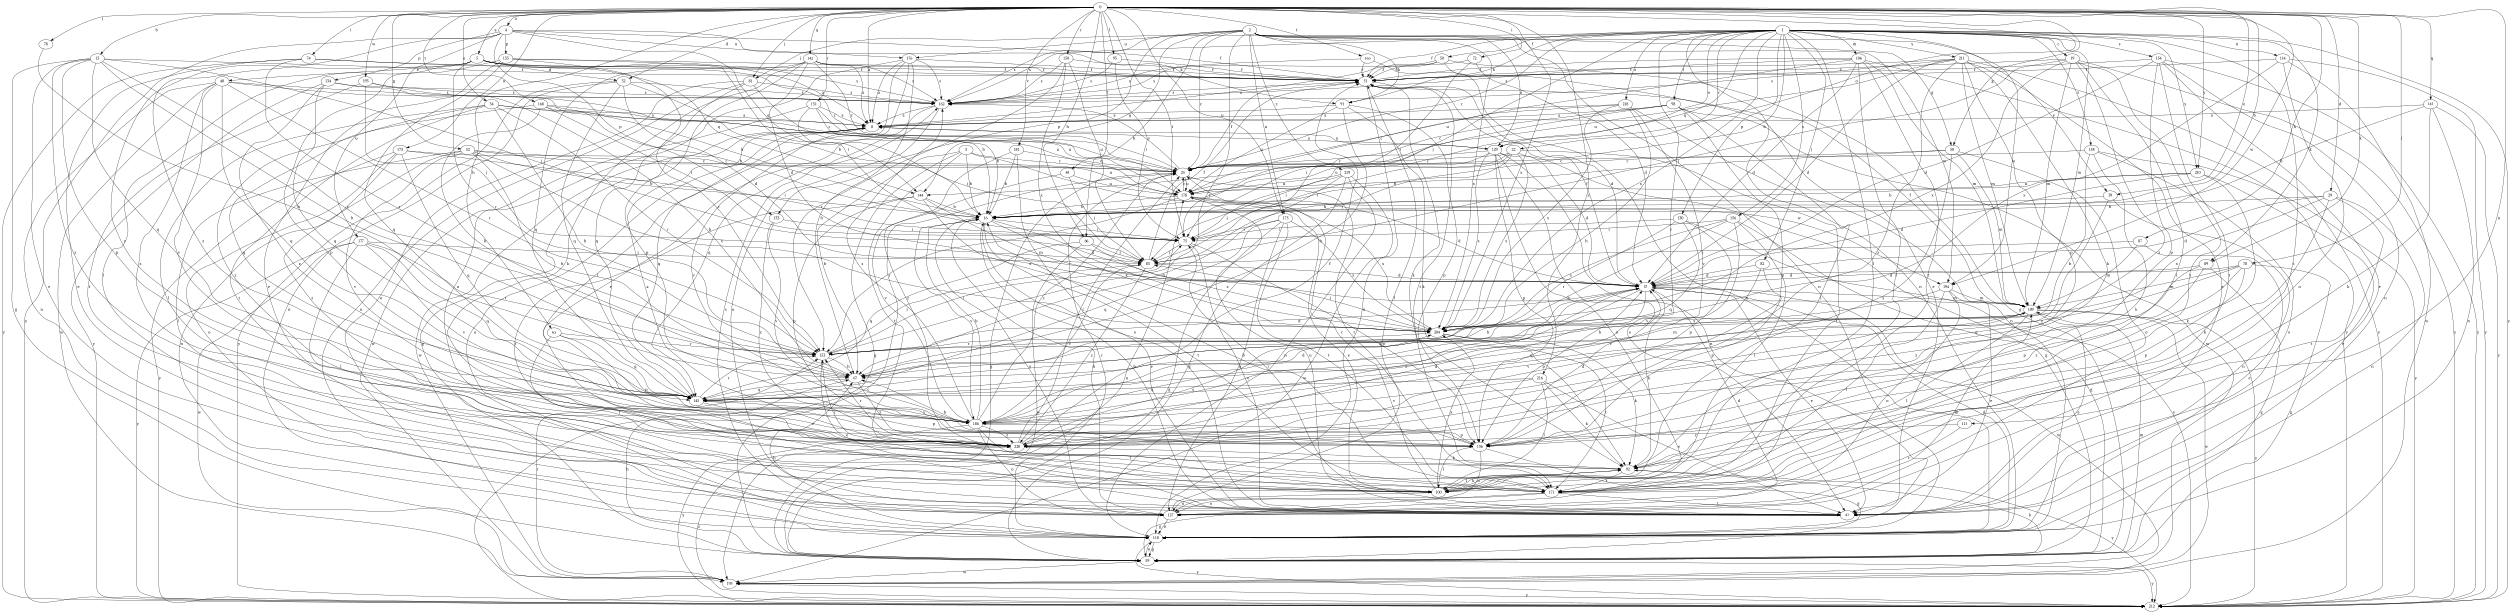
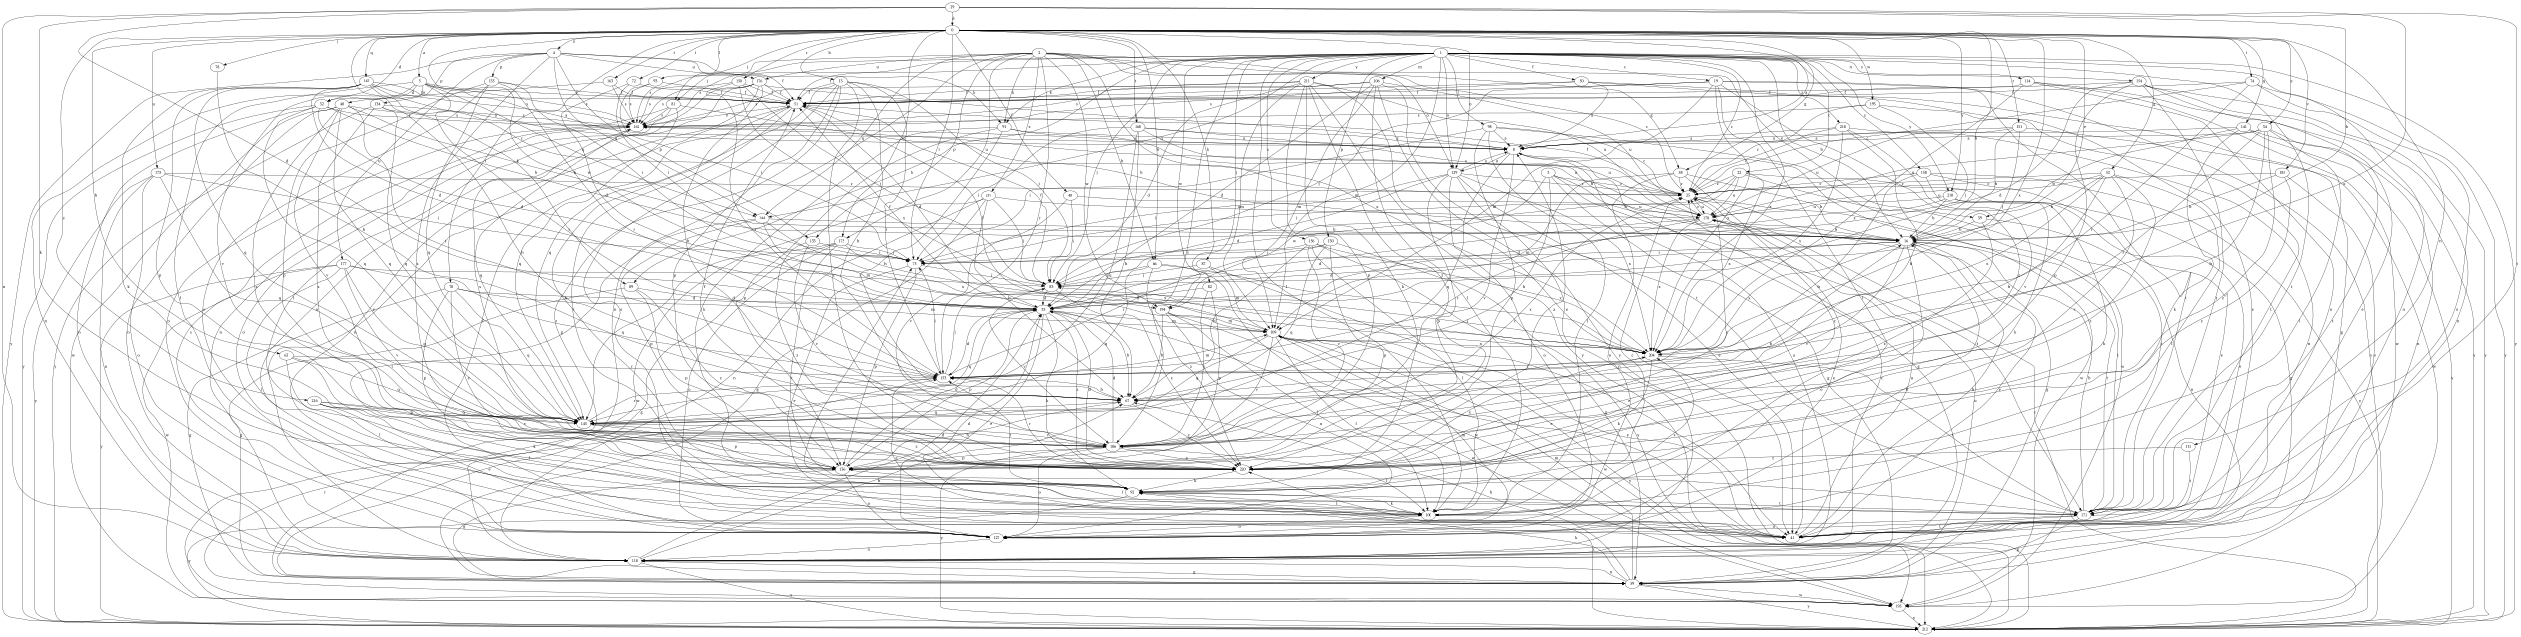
edge "0" -> "29": reversed
edge "66" -> "220": added, label "z"
